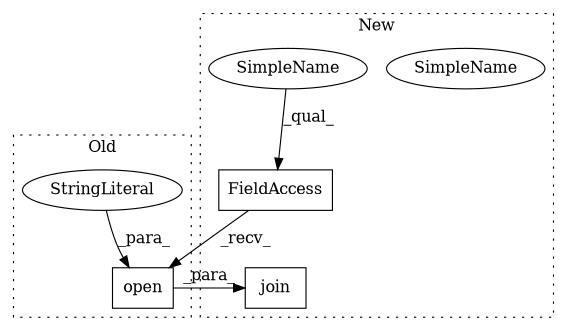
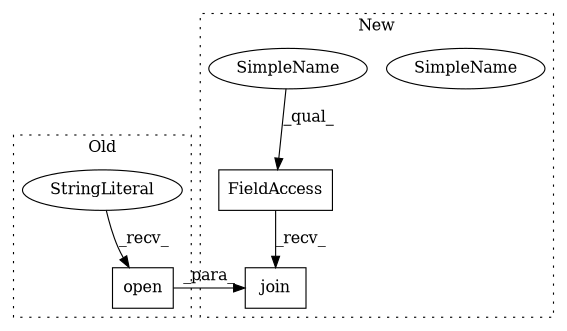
edge "FieldAccess" -> "open": now "FieldAccess" -> "join"
edge "StringLiteral" -> "open": label "_para_" -> "_recv_"
